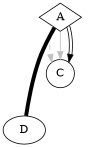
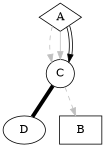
edge "A" -- "D": now "C" -- "D"
node "B": added
